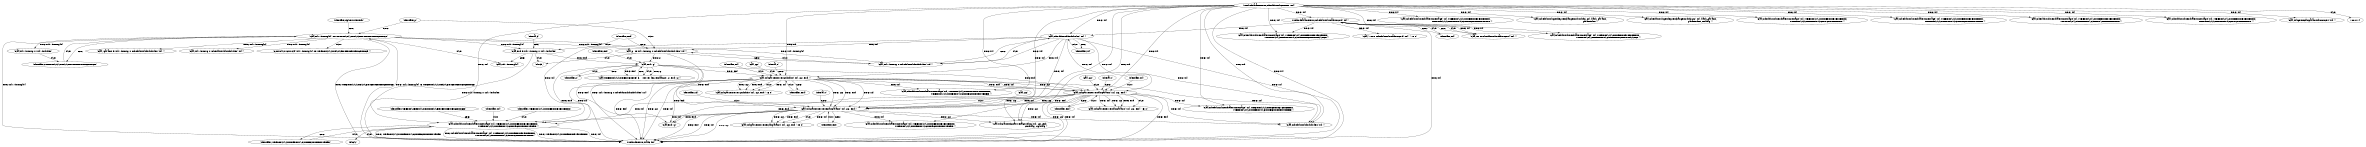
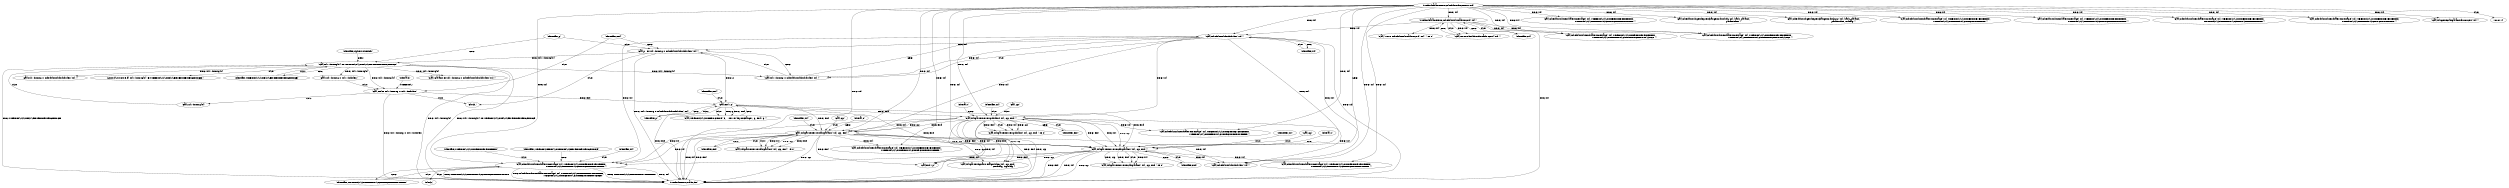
edge "(Call,ssl->in_msg[0] != MBEDTLS_SSL_HS_SERVER_KEY_EXCHANGE)" -> "(Call,p   = ssl->in_msg + mbedtls_ssl_hs_hdr_len( ssl ))": reversed
edge "(Literal,3)" -> "(Call,end = ssl->in_msg + ssl->in_hslen)": label "CFG: " -> "MBEDTLS: "
edge "(Call,ssl->in_msg + ssl->in_hslen)" -> "(Identifier,MBEDTLS_SSL_HS_SERVER_KEY_EXCHANGE)": now "(Call,ssl->in_msg + ssl->in_hslen)" -> "(Call,end = ssl->in_msg + ssl->in_hslen)"
edge "(MethodParameterIn,mbedtls_ssl_context *ssl)" -> "(Call,ssl_parse_server_ecdh_params( ssl, &p, end ))": label "DDG: ssl" -> "CFG: "
